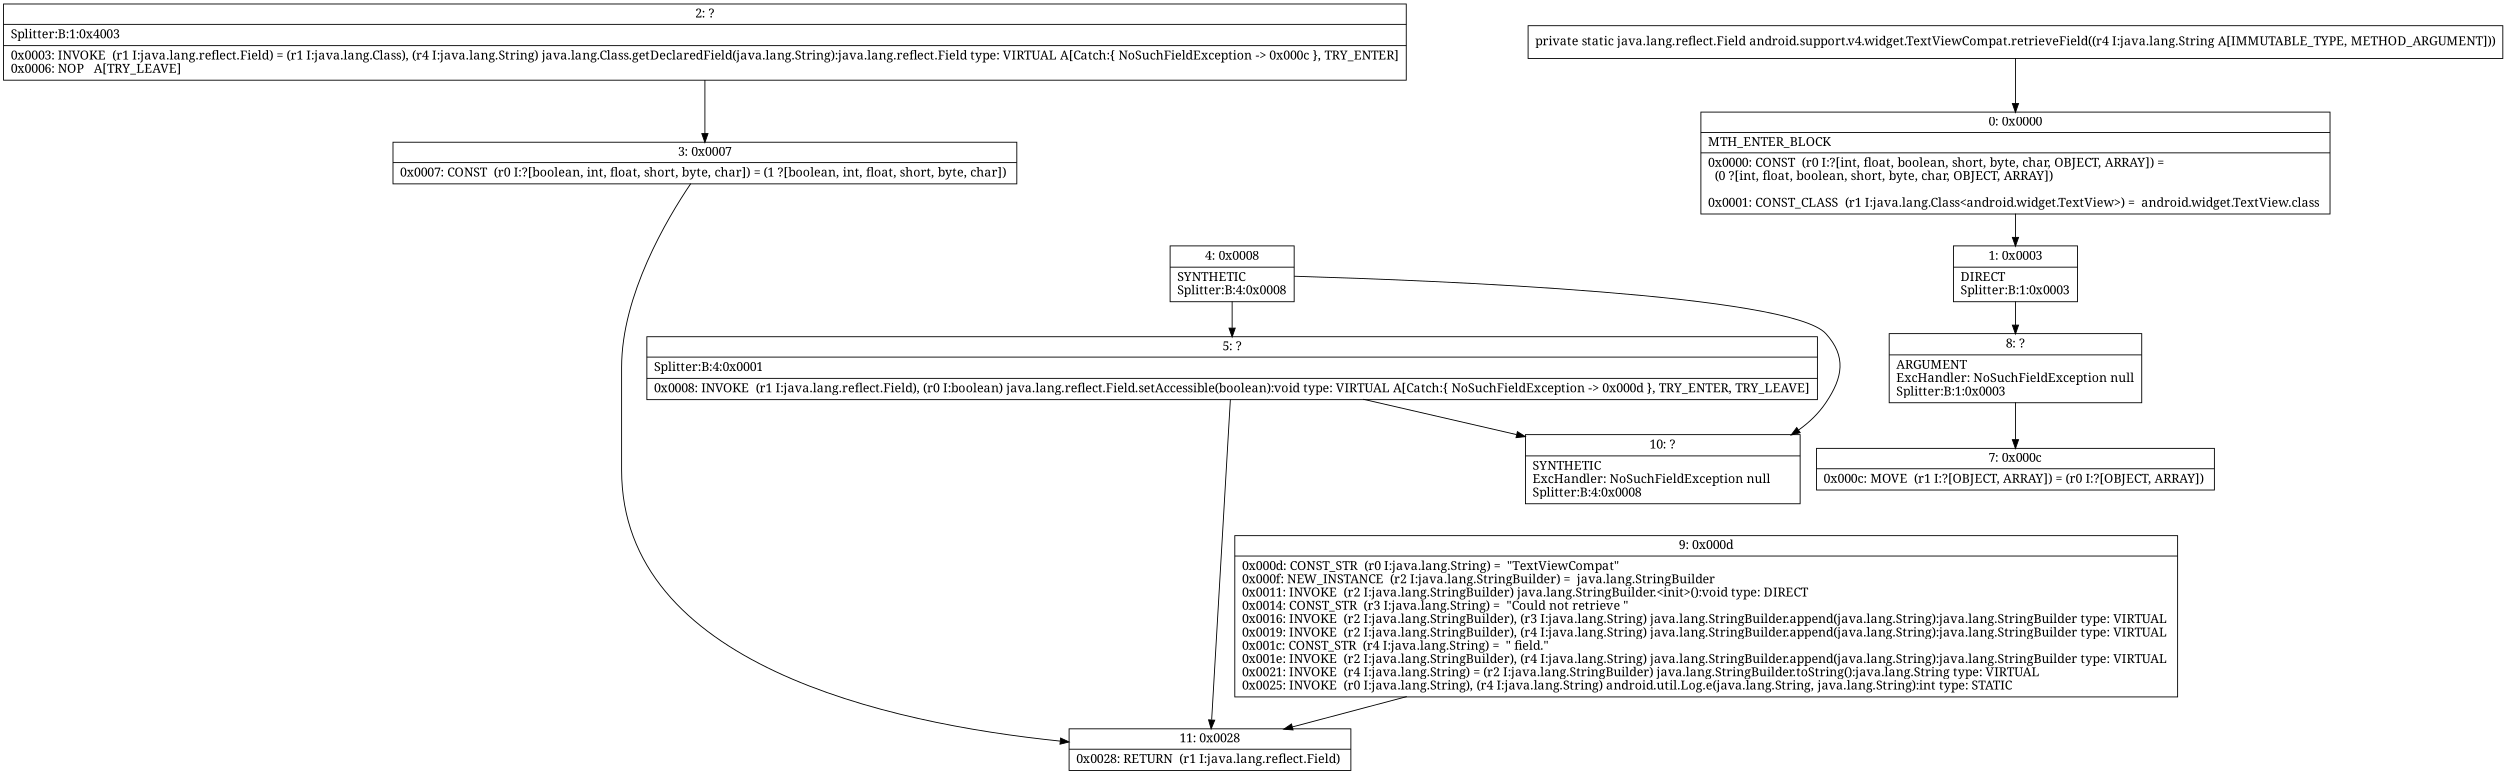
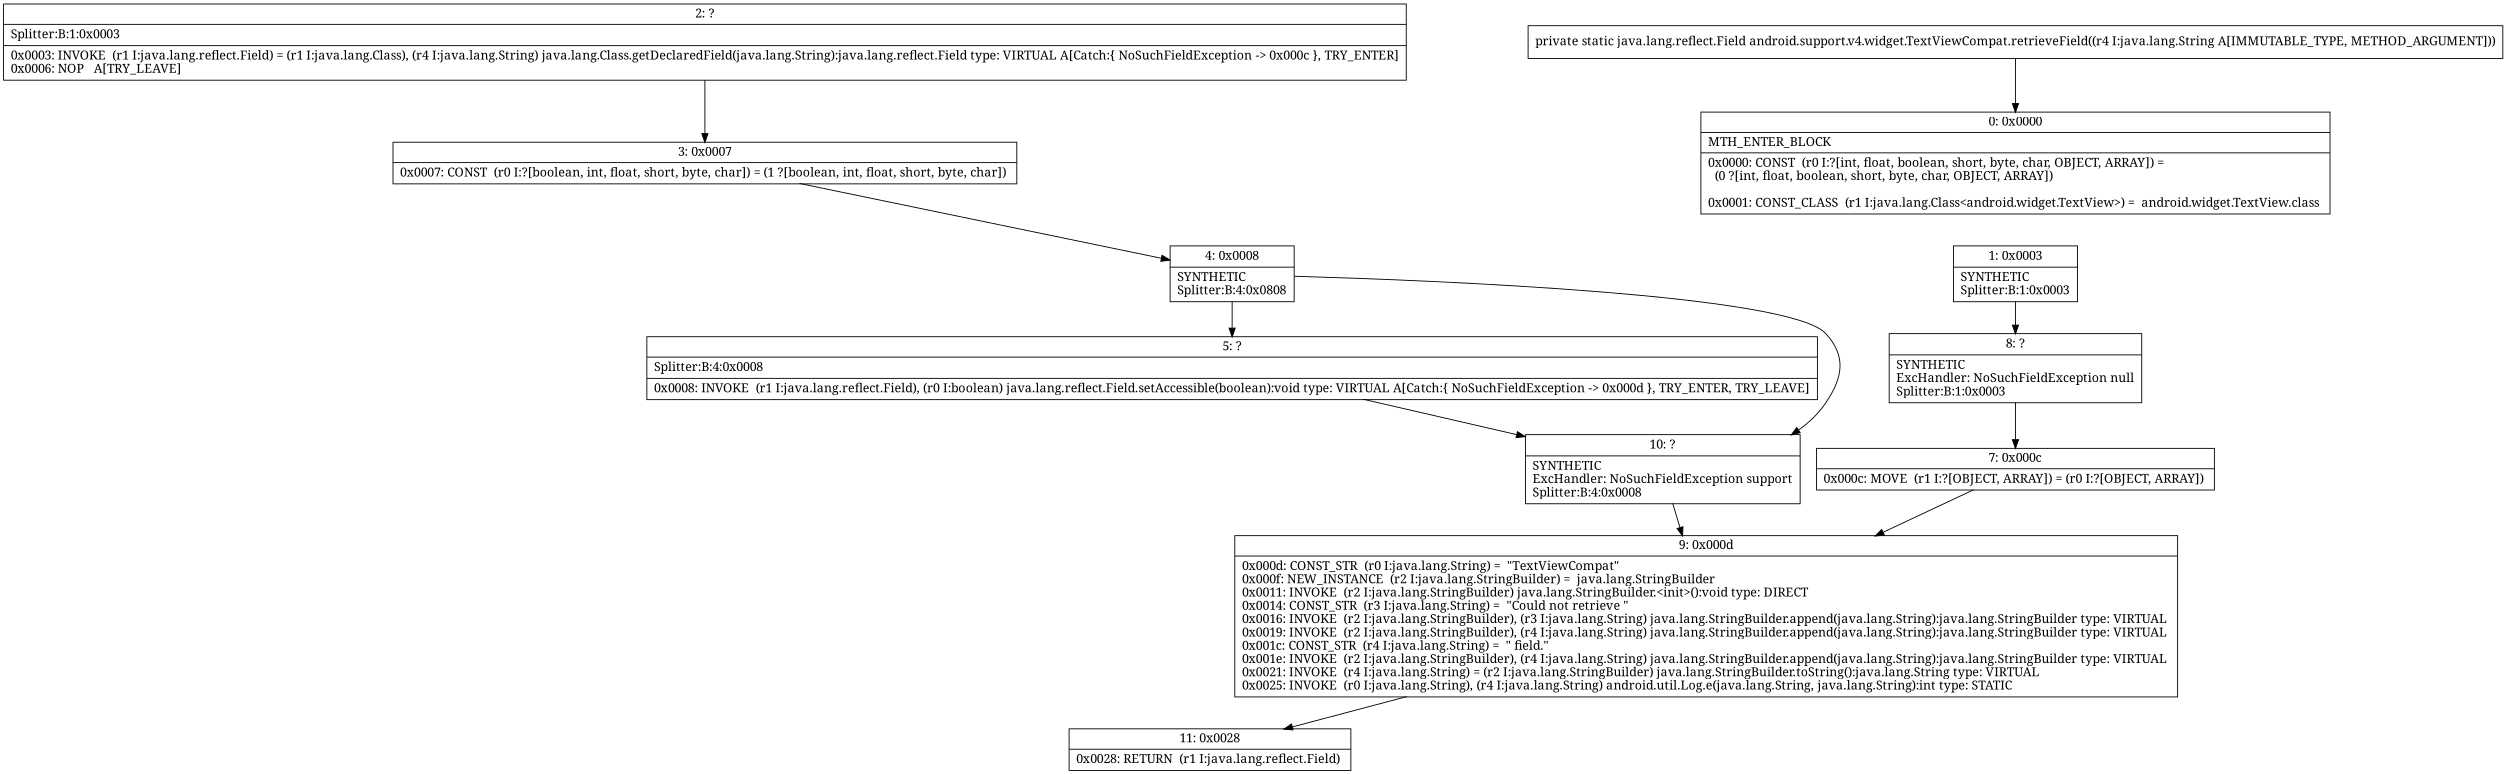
node "2: ?": text "Splitter:B:1:0x4003" -> "Splitter:B:1:0x0003"
edge "0: 0x0000" -> "1: 0x0003": removed
node "1: 0x0003": text "DIRECT" -> "SYNTHETIC"
node "4: 0x0008": text "Splitter:B:4:0x0008" -> "Splitter:B:4:0x0808"
node "8: ?": text "ARGUMENT" -> "SYNTHETIC"
node "5: ?": text "Splitter:B:4:0x0001" -> "Splitter:B:4:0x0008"
node "10: ?": text "ExcHandler: NoSuchFieldException null" -> "ExcHandler: NoSuchFieldException support"
edge "7: 0x000c" -> "9: 0x000d": added
edge "10: ?" -> "9: 0x000d": added
edge "5: ?" -> "11: 0x0028": removed
edge "3: 0x0007" -> "11: 0x0028": now "3: 0x0007" -> "4: 0x0008"
